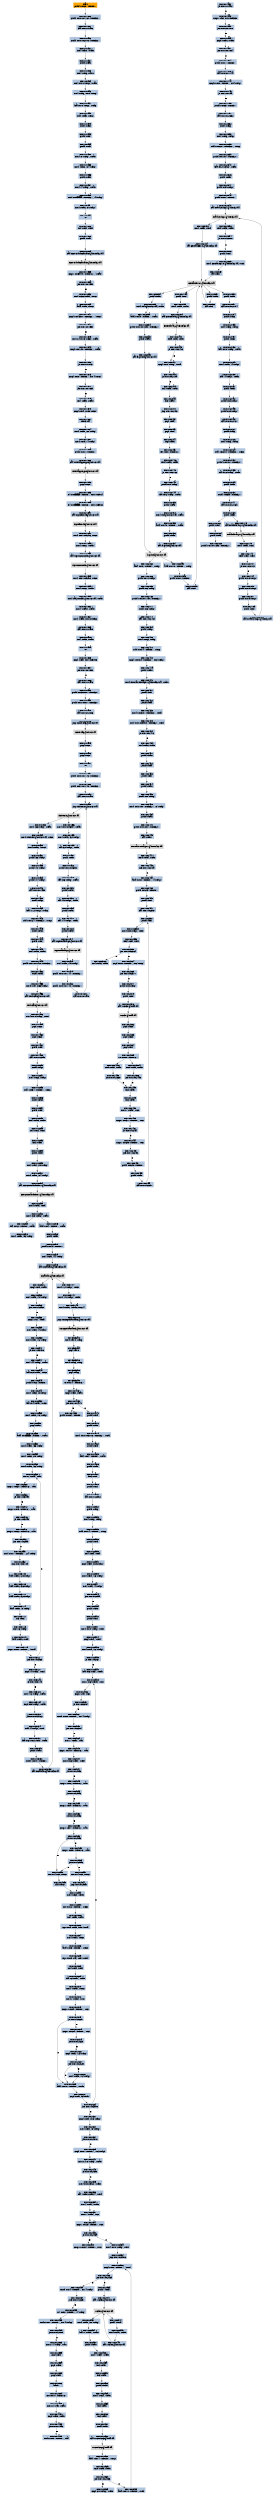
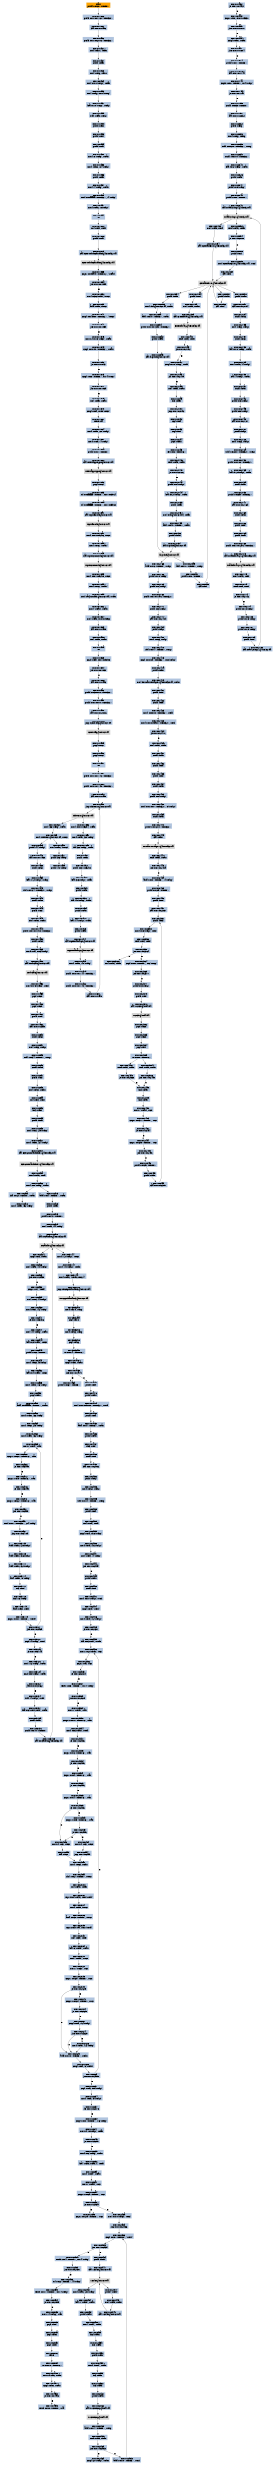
edge "0x0100216b pushl %ebx" -> "0x01002173 call LoadLibraryW@kernel32.dll": now "0x0100216e pushl $0x100129c<UINT32>" -> "0x01002173 call LoadLibraryW@kernel32.dll"
edge "0x01001f3a pushl -40(%ebp)" -> "0x01001f3d pushl -44(%ebp)": now "0x01001f2f movl __initenv@msvcrt.dll, %ecx" -> "0x01001f3d pushl -44(%ebp)"
